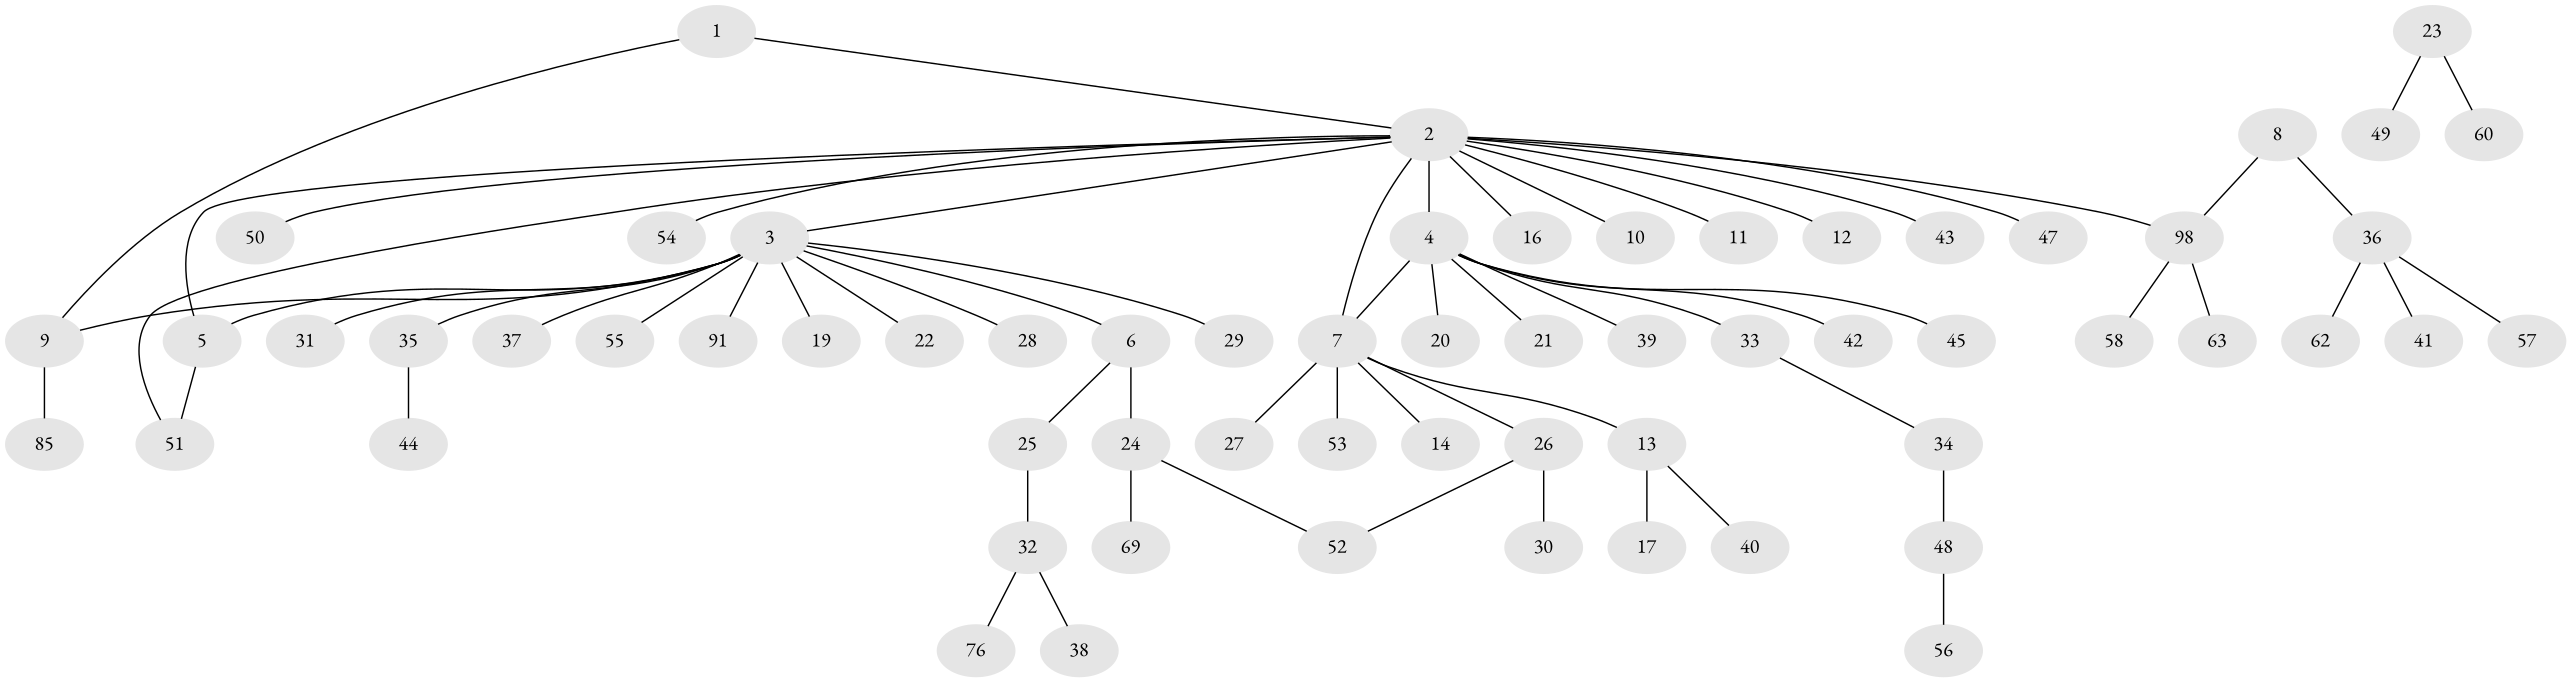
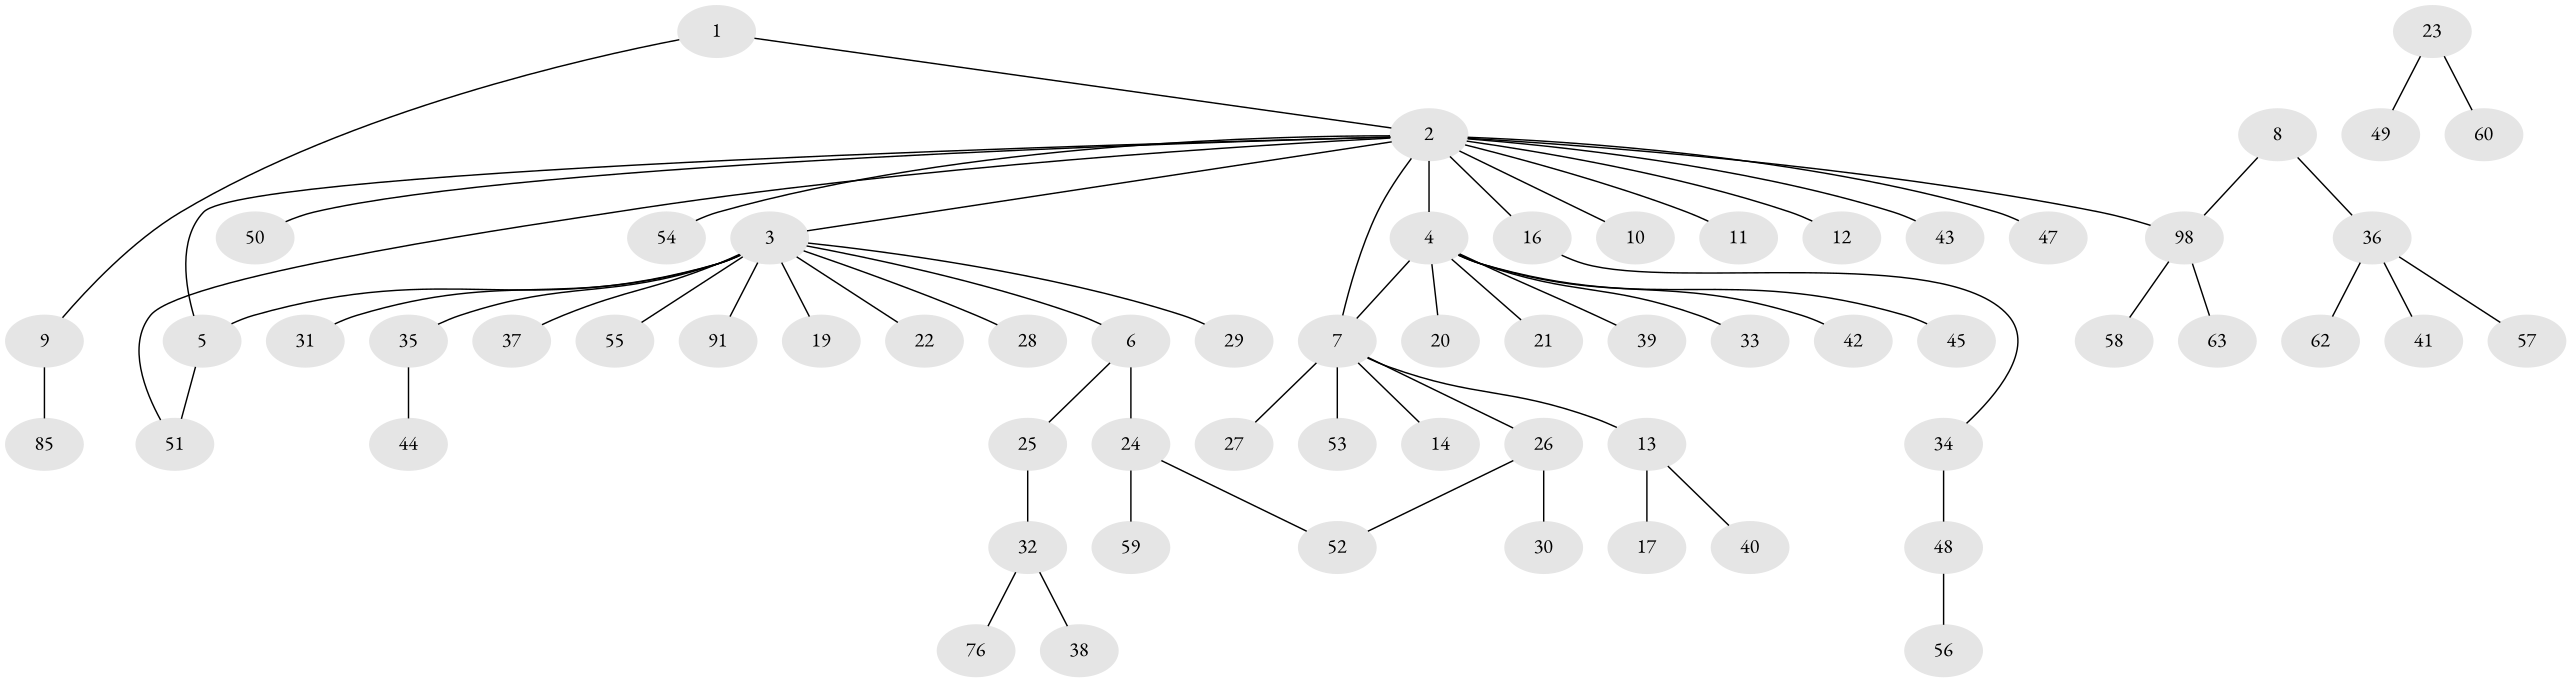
edge "3" -- "9": removed
edge "33" -- "34": now "16" -- "34"
node "69": label "69" -> "59"
